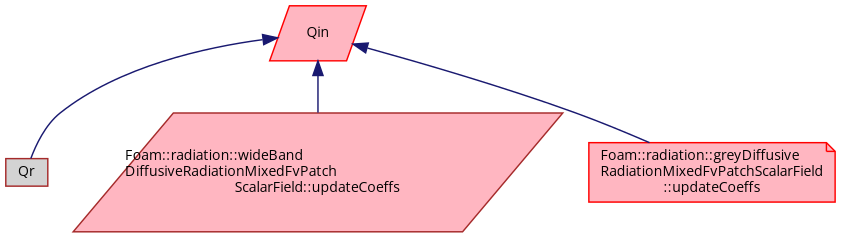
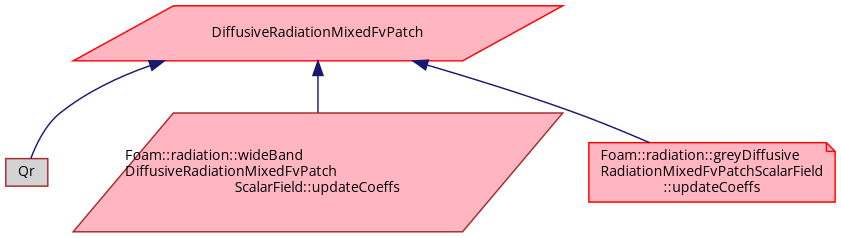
node "Qin": label "Qin" -> "DiffusiveRadiationMixedFvPatch"
